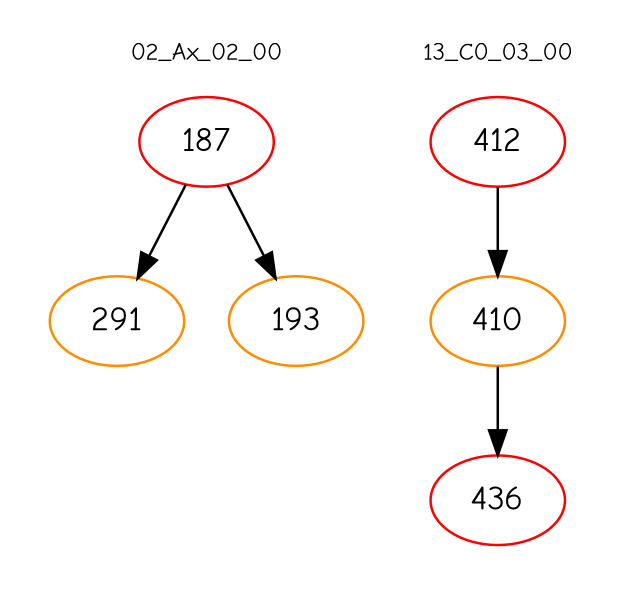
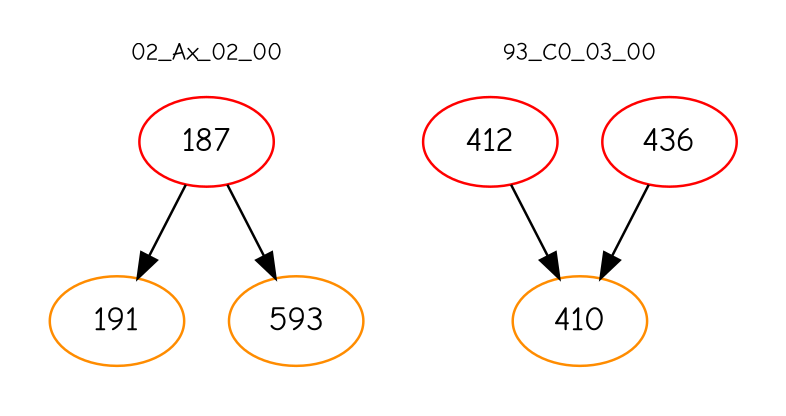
cluster "13_C0_03_00": label "13_C0_03_00" -> "93_C0_03_00"
node "291": label "291" -> "191"
node "193": label "193" -> "593"
edge "410" -> "436": reversed
